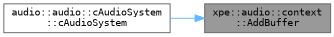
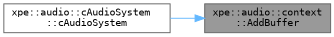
node "audio::audio::cAudioSystem ::cAudioSystem": label "audio::audio::cAudioSystem ::cAudioSystem" -> "xpe::audio::cAudioSystem ::cAudioSystem"
